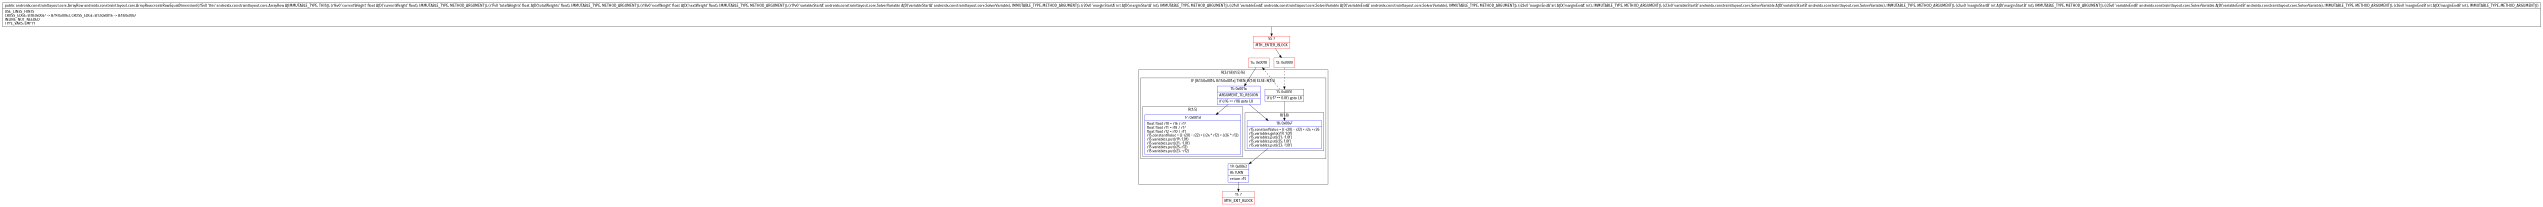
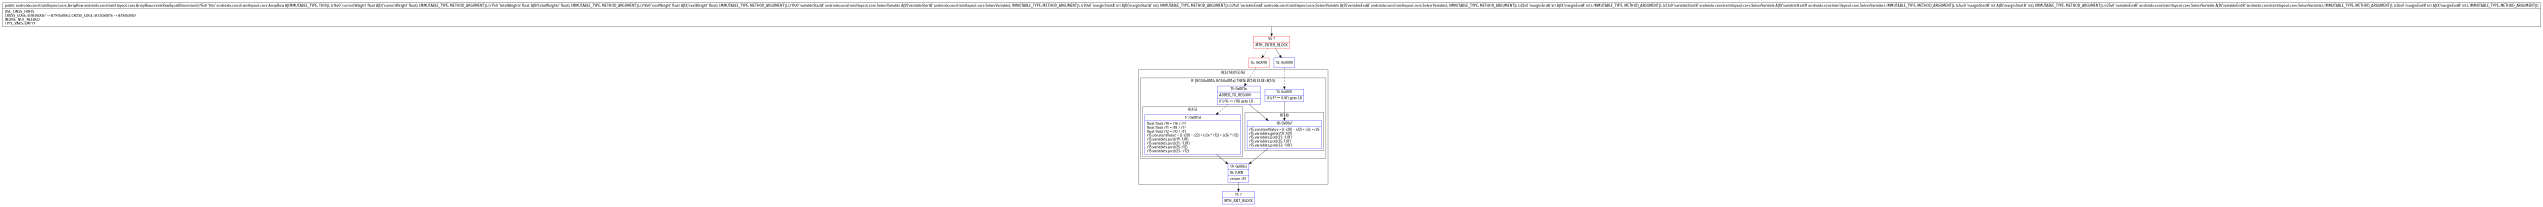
node "12: 0x0000": color red -> blue
edge "14: 0x0018" -> "15: 0x001a": style solid -> dashed
edge "13: 0x0016" -> "14: 0x0018": now "10: ?" -> "14: 0x0018"
node "15: 0x001a": text "ARGUMENT_TO_REGION" -> "ADDED_TO_REGION"
edge "15: 0x001a" -> "17: 0x001d": style solid -> dashed
edge "17: 0x001d" -> "19: 0x0063": added
node "11: ?": color red -> blue
